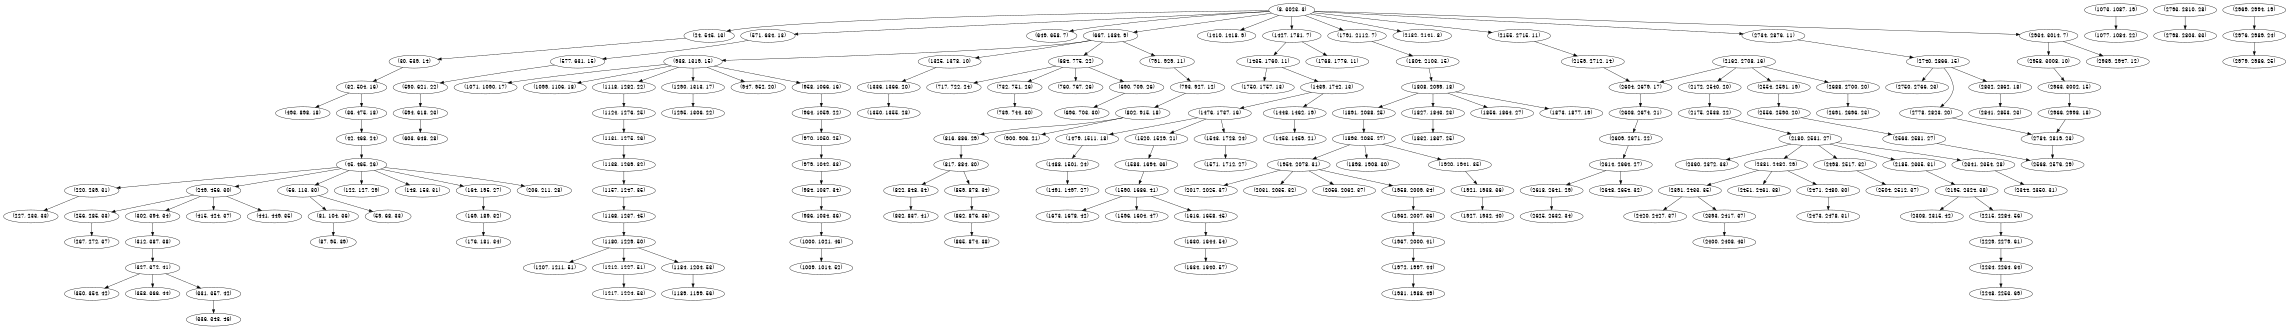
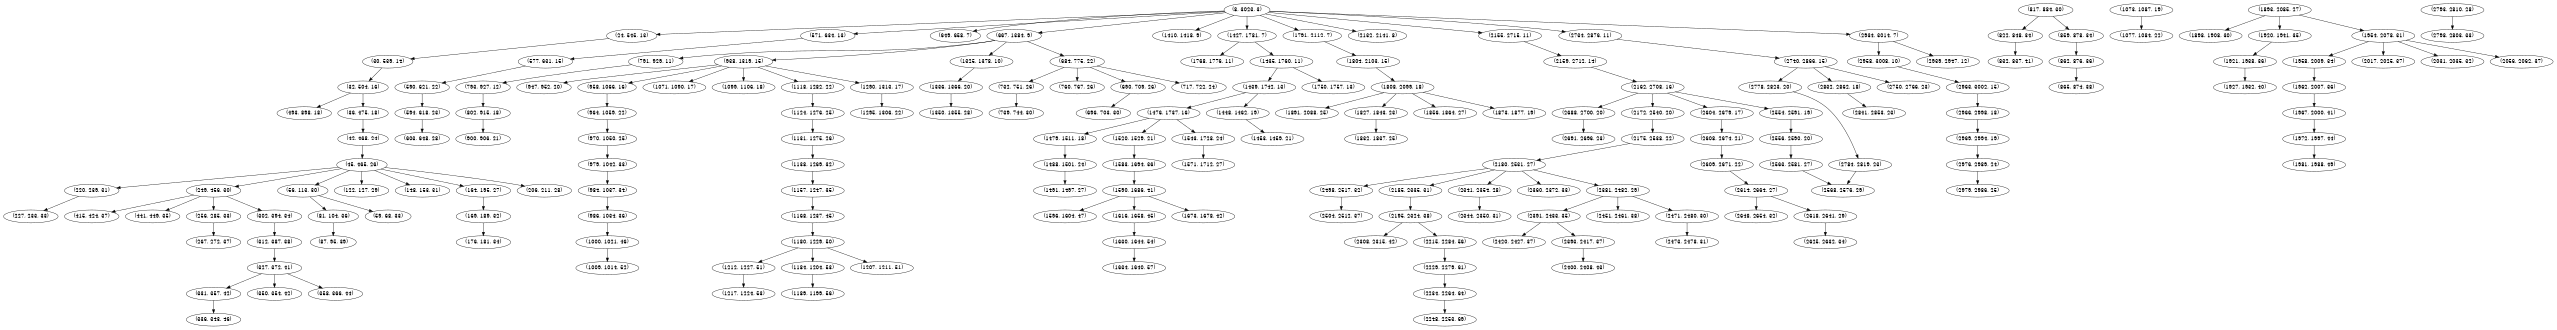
edge "(2159, 2712, 14)" -> "(2604, 2679, 17)": now "(2159, 2712, 14)" -> "(2162, 2708, 16)"
edge "(1891, 2088, 25)" -> "(1893, 2085, 27)": removed
edge "(2966, 2998, 18)" -> "(2784, 2819, 23)": now "(2966, 2998, 18)" -> "(2969, 2994, 19)"
node "(816, 886, 29)": removed
